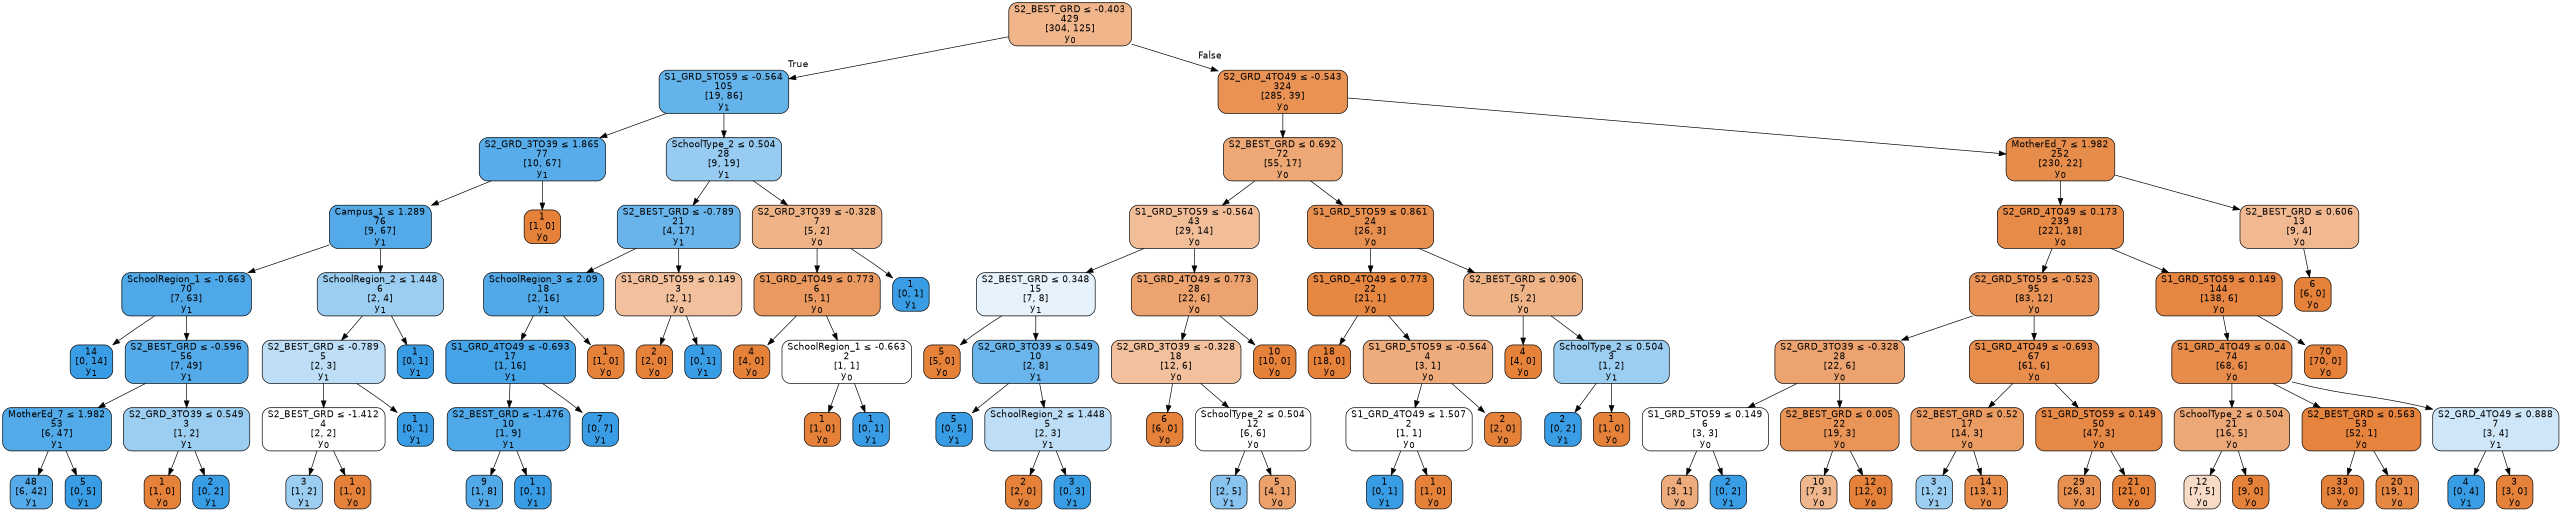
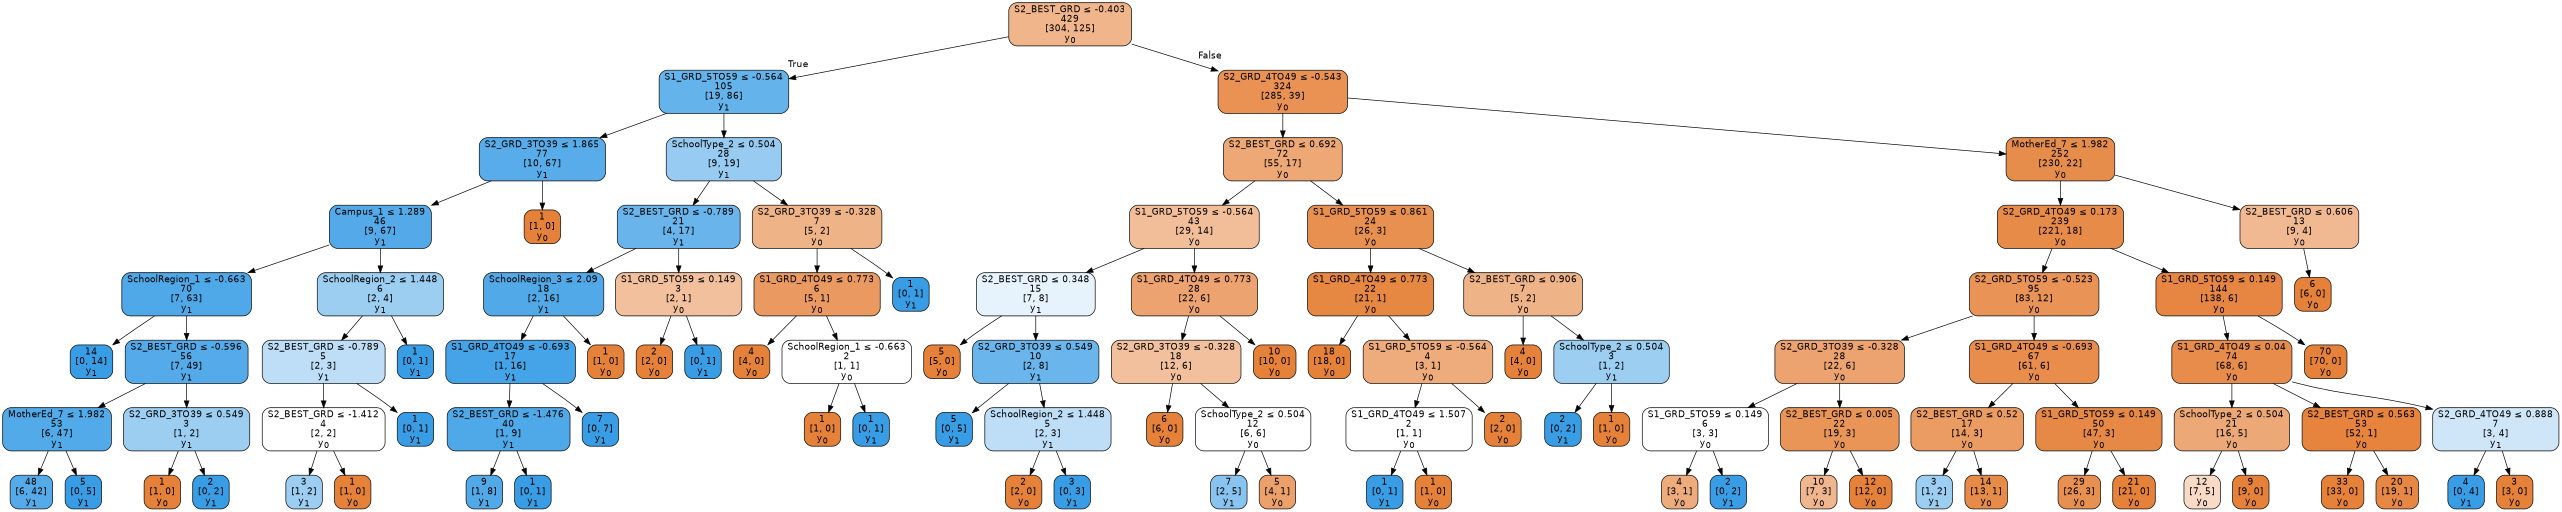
node "Campus_1 ≤ 1.289": text "76" -> "46"
node "S2_BEST_GRD ≤ -1.476": text "10" -> "40"
